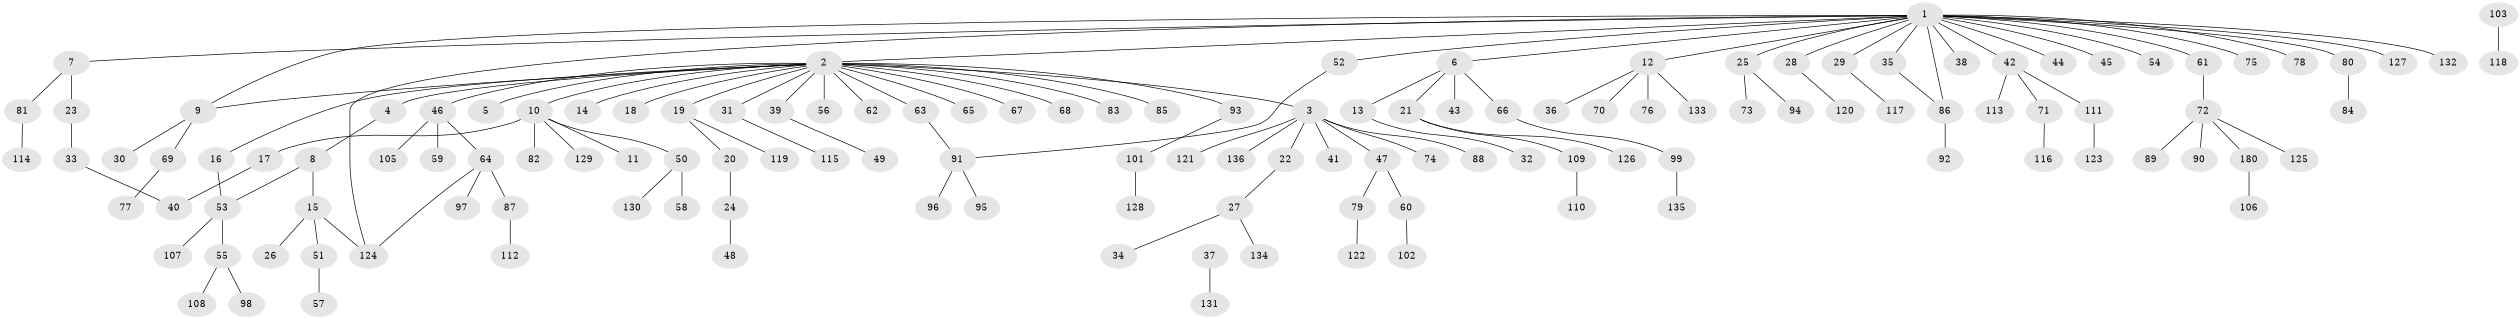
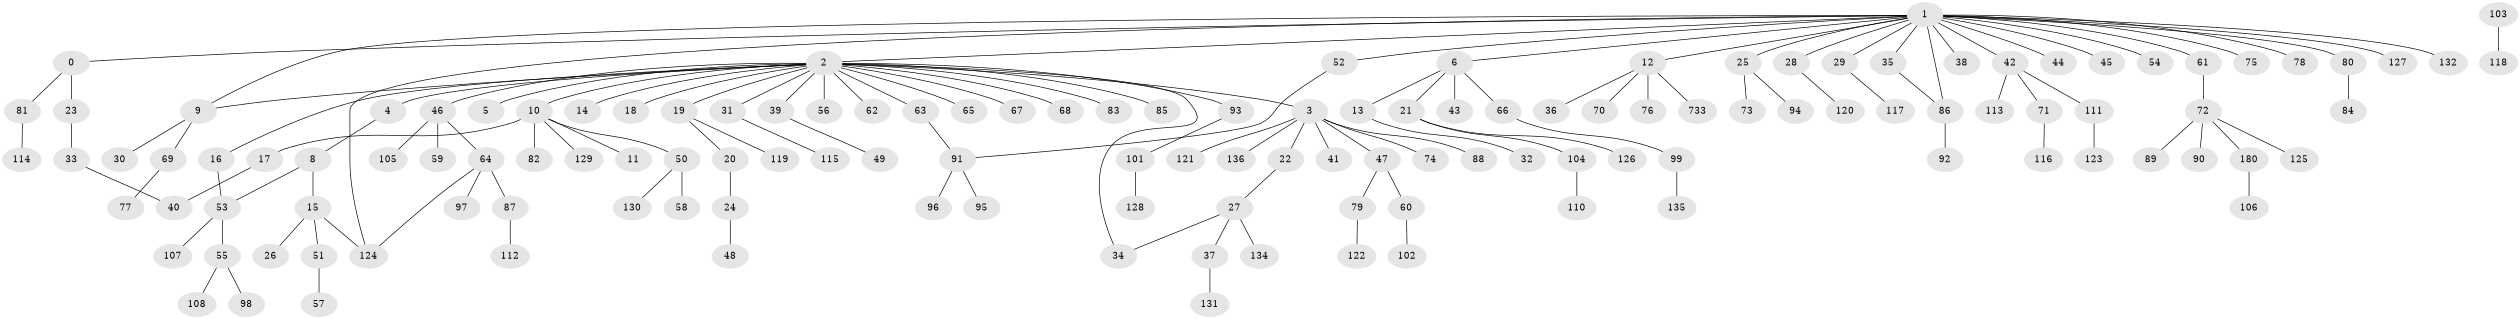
node "7": label "7" -> "0"
edge "2" -- "34": added
node "133": label "133" -> "733"
node "109": label "109" -> "104"
edge "27" -- "37": added
